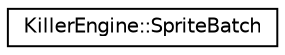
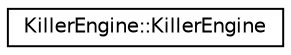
node "KillerEngine::SpriteBatch": label "KillerEngine::SpriteBatch" -> "KillerEngine::KillerEngine"
